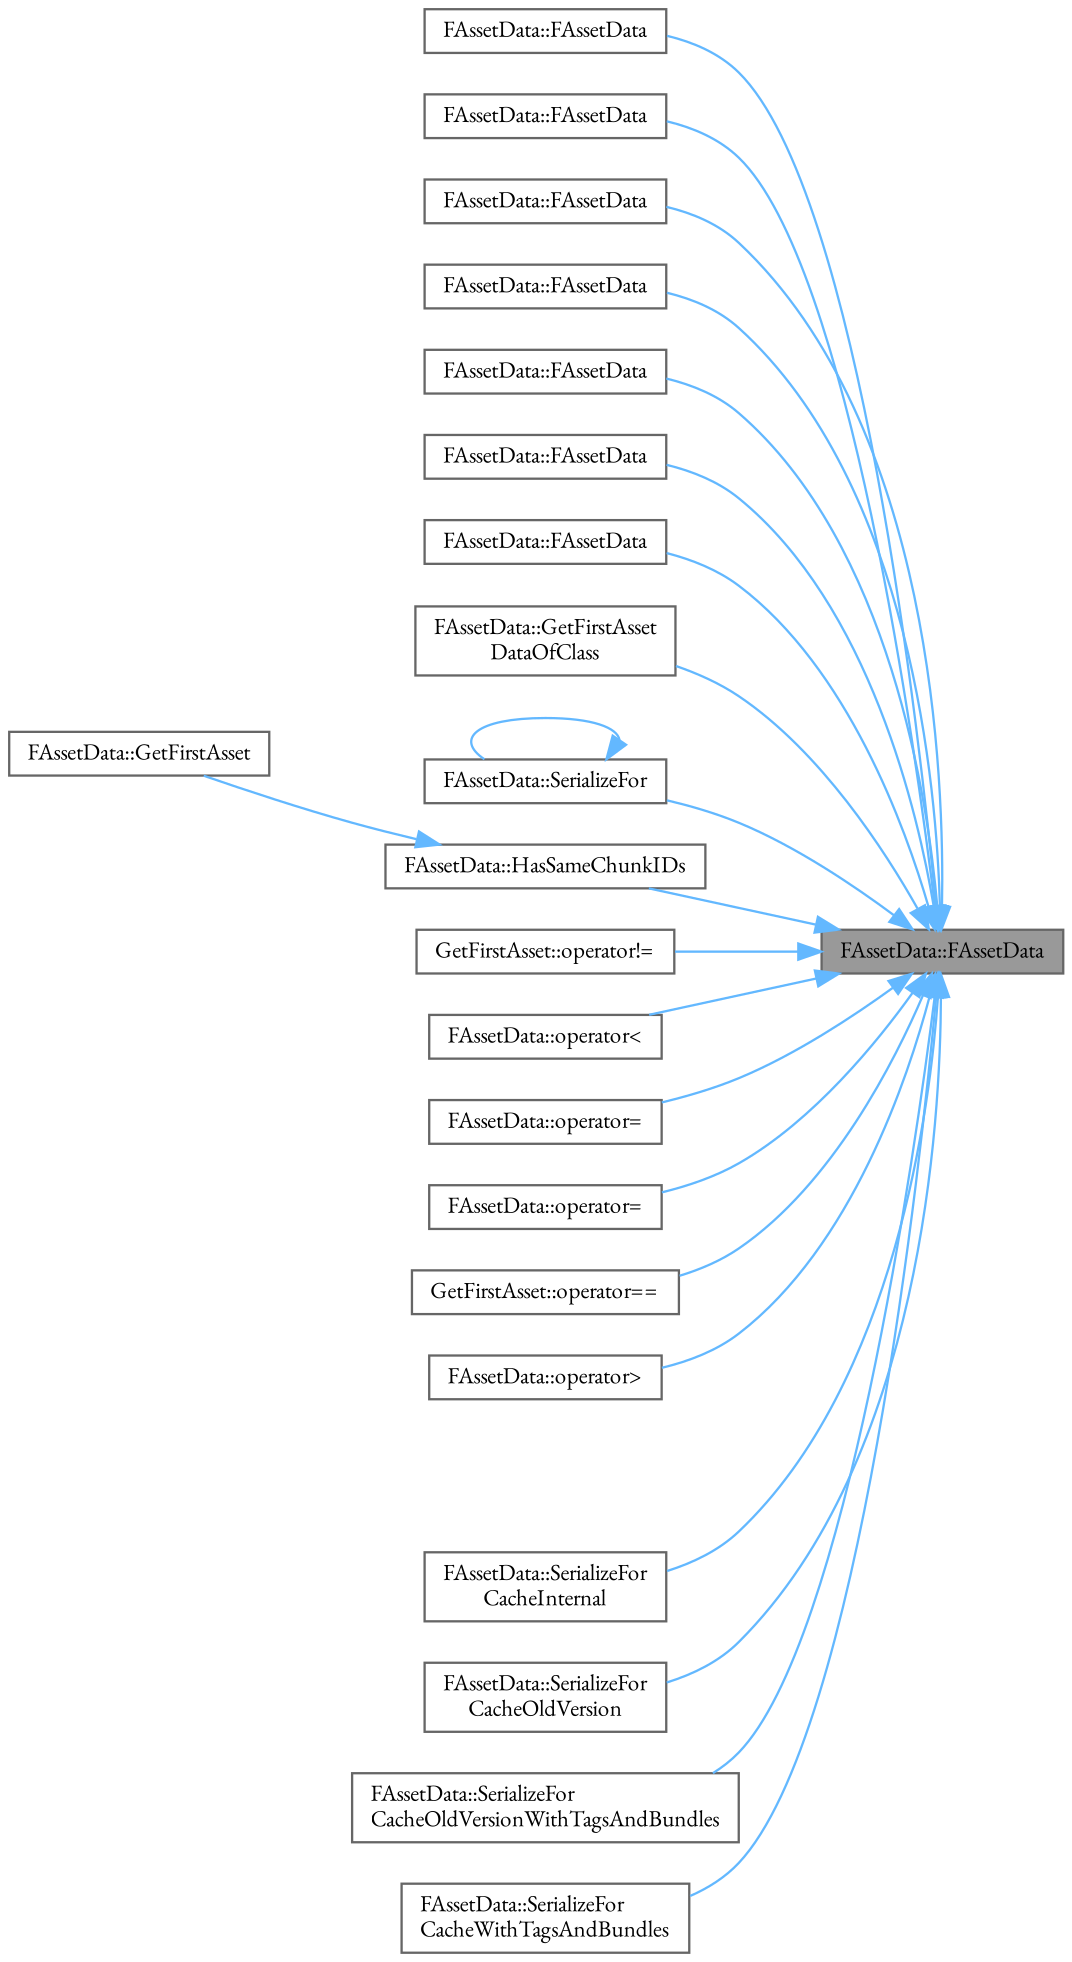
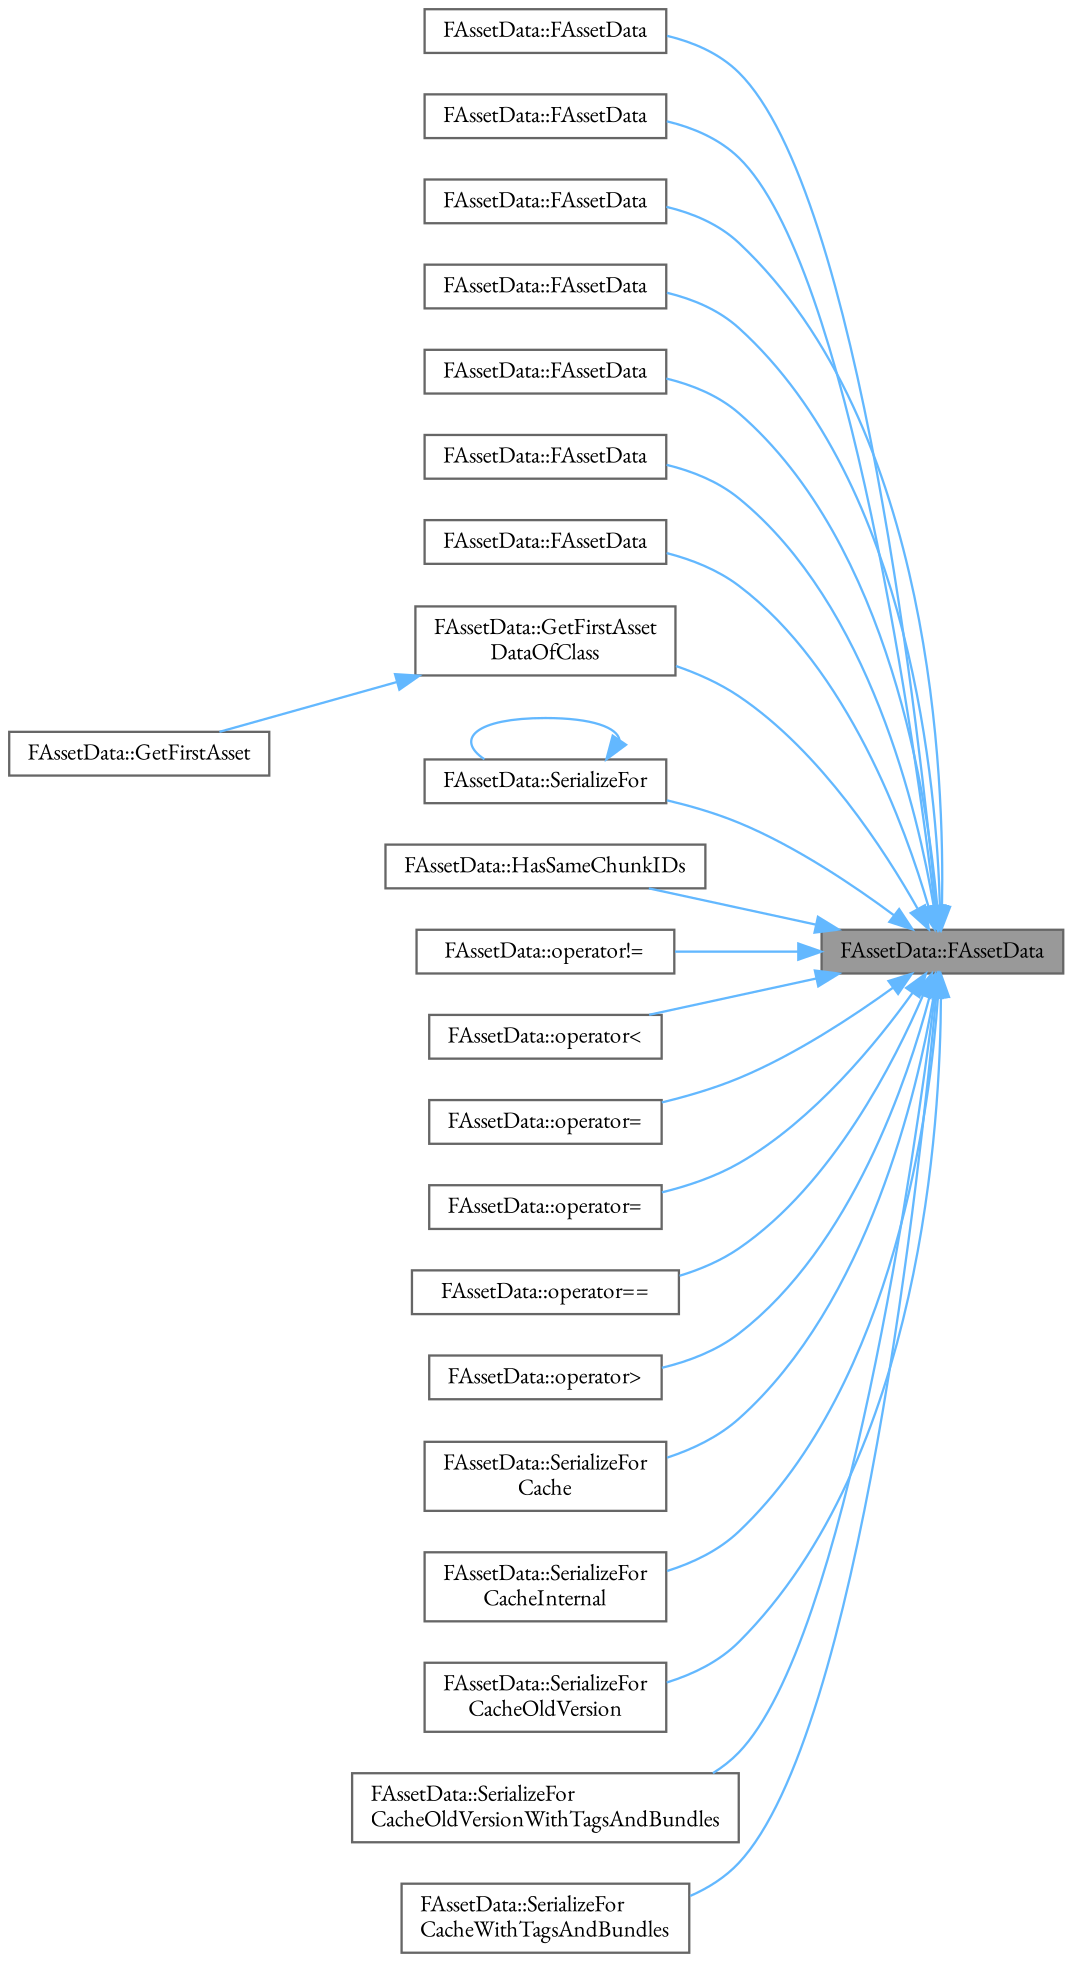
edge "FAssetData::GetFirstAsset" -> "FAssetData::HasSameChunkIDs": now "FAssetData::GetFirstAsset" -> "FAssetData::GetFirstAsset DataOfClass"
node "GetFirstAsset::operator!=": label "GetFirstAsset::operator!=" -> "FAssetData::operator!="
node "GetFirstAsset::operator==": label "GetFirstAsset::operator==" -> "FAssetData::operator=="
node "FAssetData::SerializeFor Cache": added
